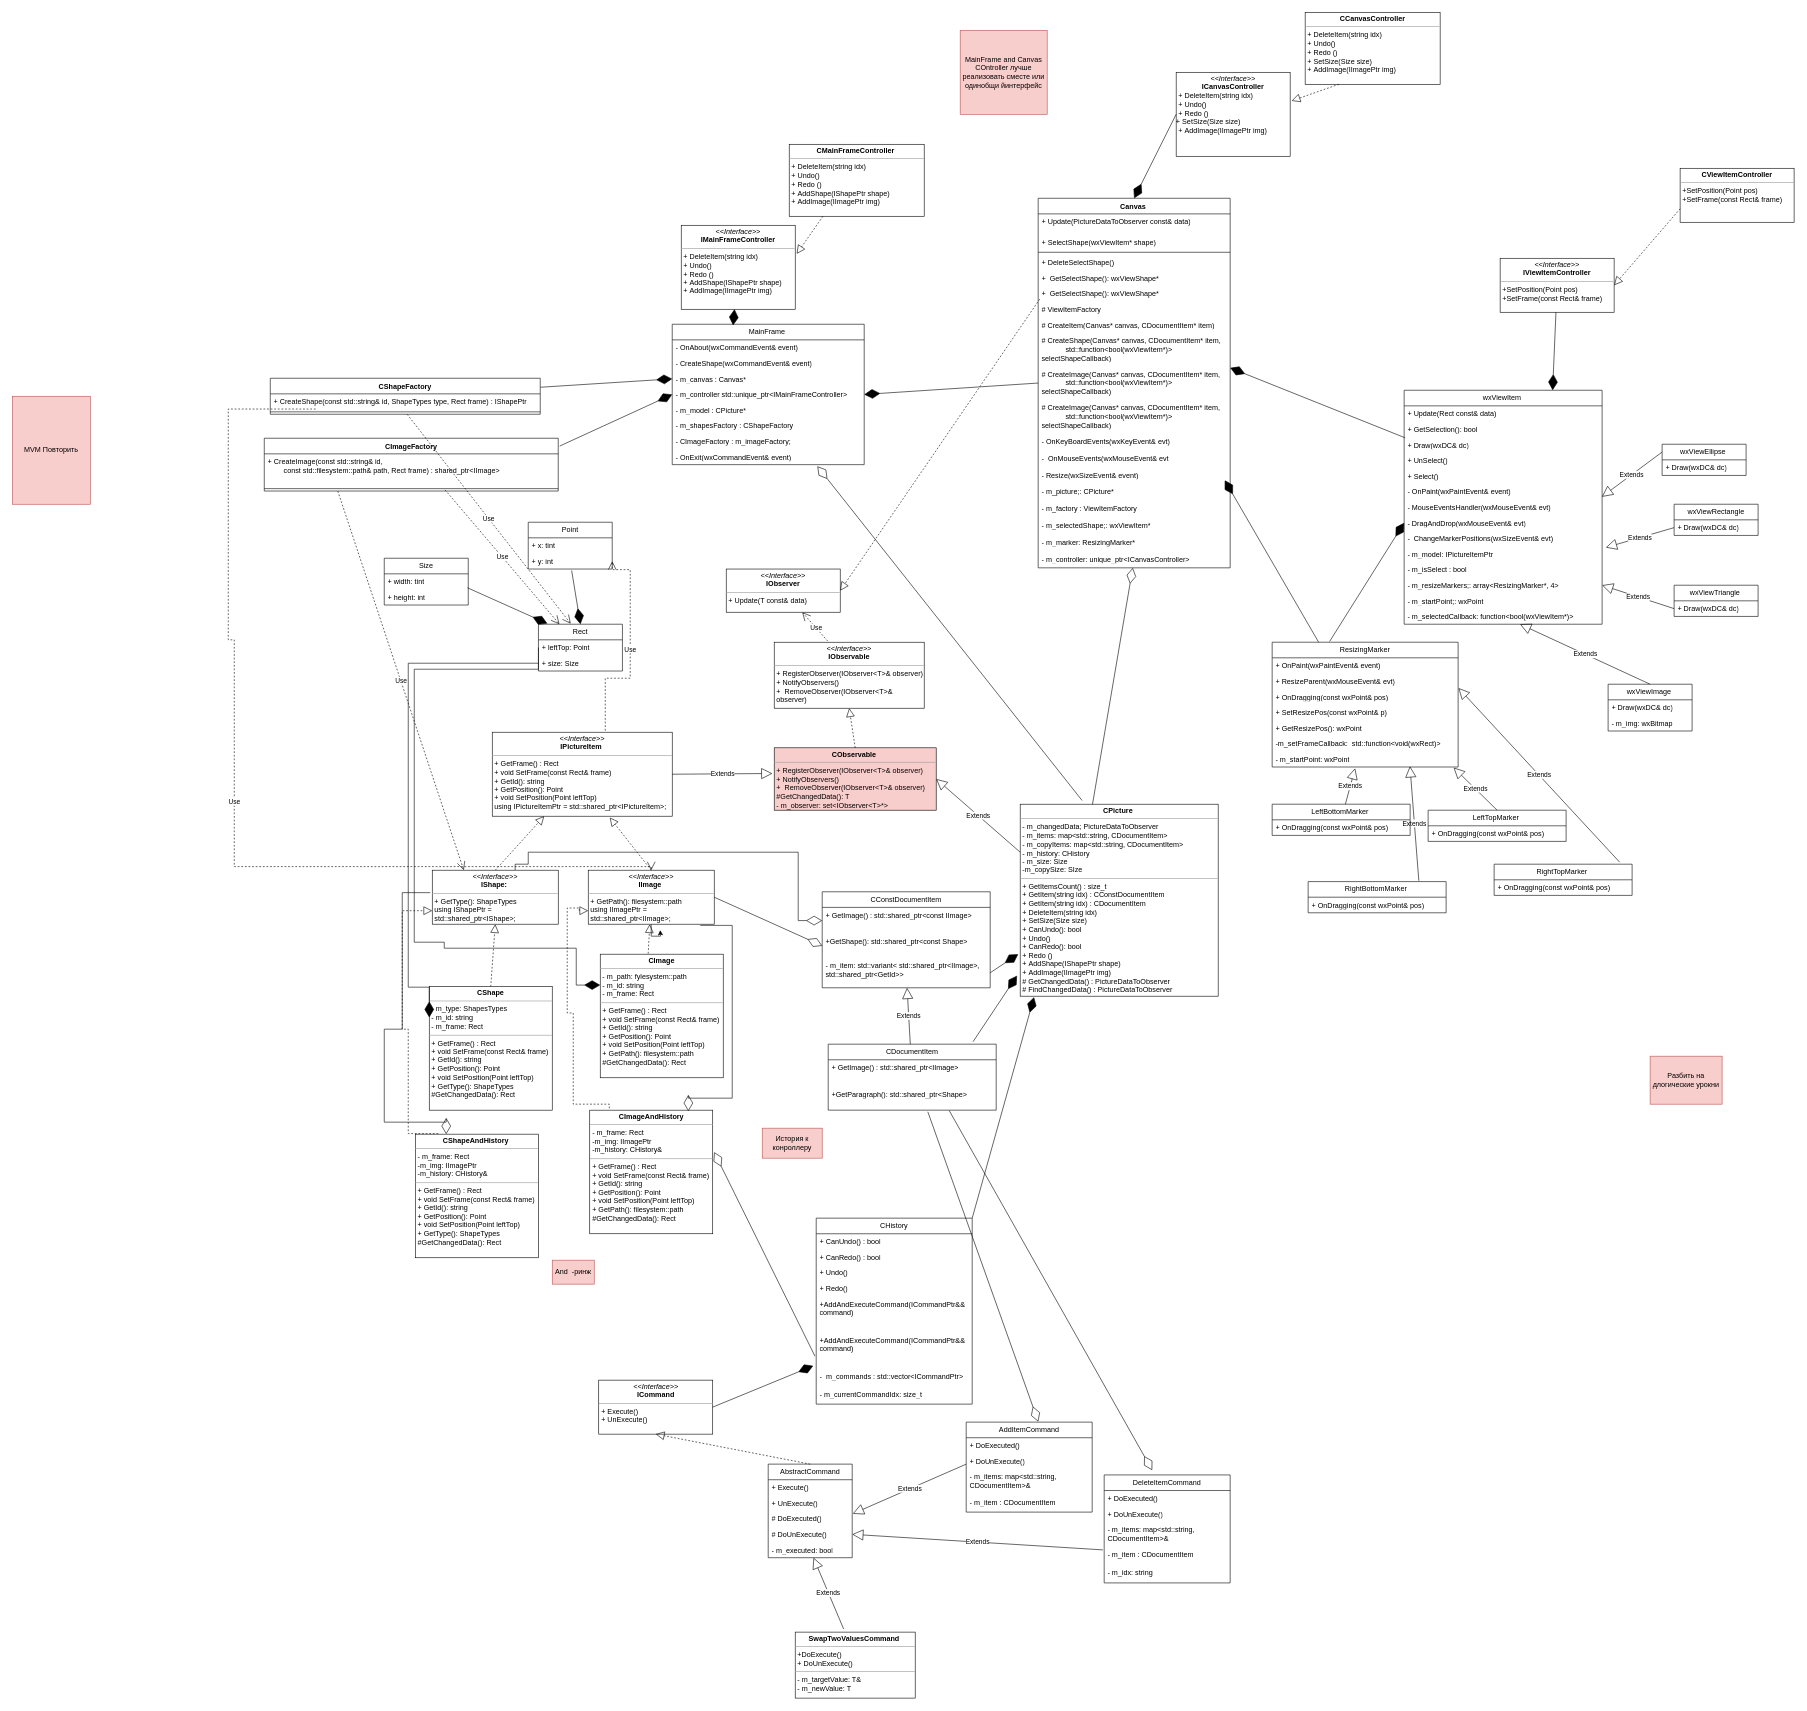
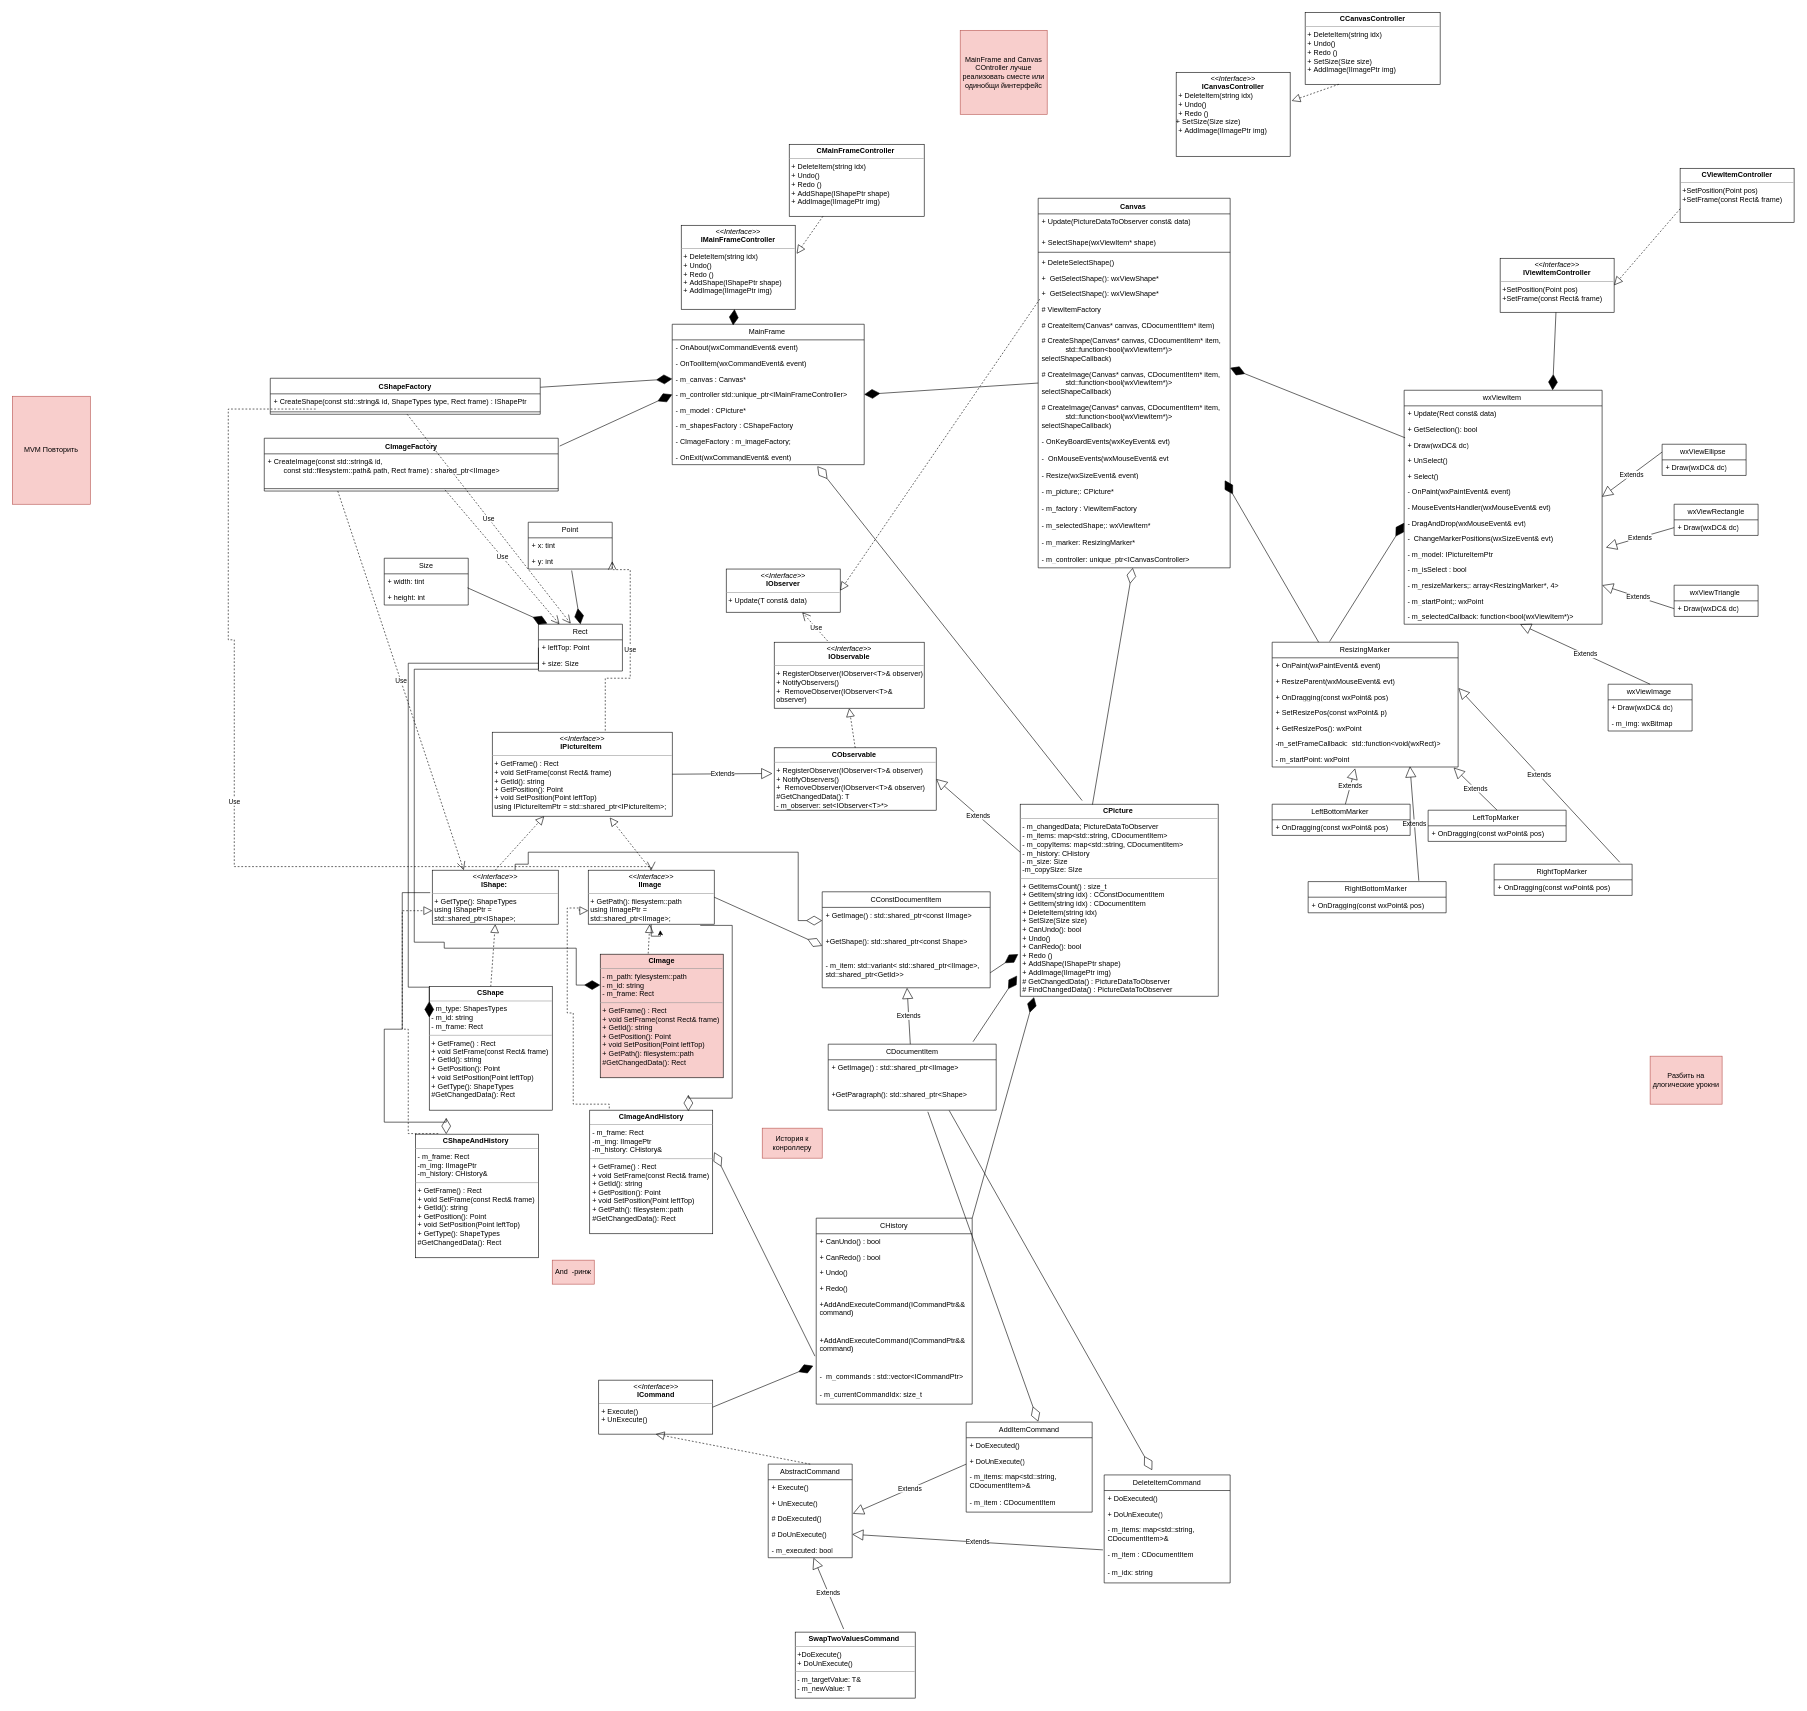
edge "<<Interface>> ICanvasController + DeleteItem(string idx)+ Undo()+ Redo () + SetSize(Size size)+ AddImage(IImagePtr img)" -> "Canvas": removed
node "- CreateShape(wxCommandEvent& event)": label "- CreateShape(wxCommandEvent& event)" -> "- OnToolItem(wxCommandEvent& event)"
node "CObservable + RegisterObserver(IObserver<T>& observer) + NotifyObservers() + RemoveObserver(IObserver<T>& observer) #GetChangedData(): T - m_observer: set<IObserver<T>*>": fillcolor #f8cecc -> #ffffff
node "CImage - m_path: fylesystem::path - m_id: string - m_frame: Rect + GetFrame() : Rect + void SetFrame(const Rect& frame) + GetId(): string + GetPosition(): Point + void SetPosition(Point leftTop) + GetPath(): filesystem::path #GetChangedData(): Rect": fillcolor #ffffff -> #f8cecc
